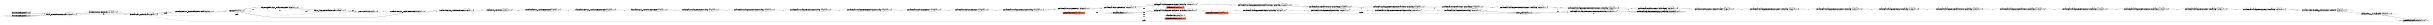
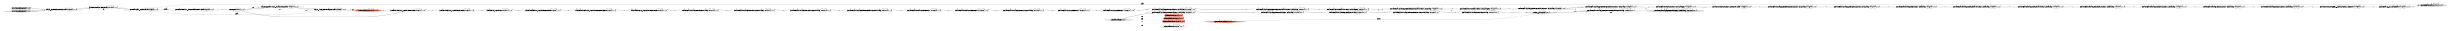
node "System.out.println(json)@@@10@@@['1', '1', '0']": fillcolor white -> tomato
edge "SingleInputPlanNode reducer@@@2@@@['0', '0', '1']" -> "checkStandardStrategies['0', '0', '1']": reversed
node "SingleInputPlanNode combiner@@@2@@@['0', '0', '1']": shape box -> diamond
node "DualInputPlanNode join@@@2@@@['0', '0', '1']": fillcolor white -> tomato
node "SingleInputPlanNode map@@@2@@@['0', '0', '1']": fillcolor tomato -> white
